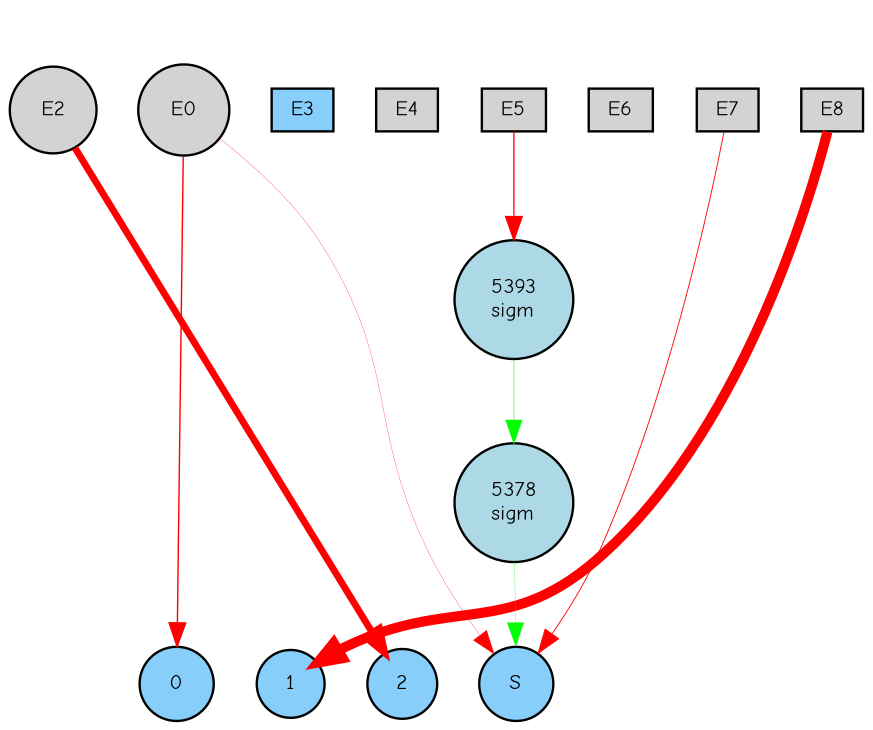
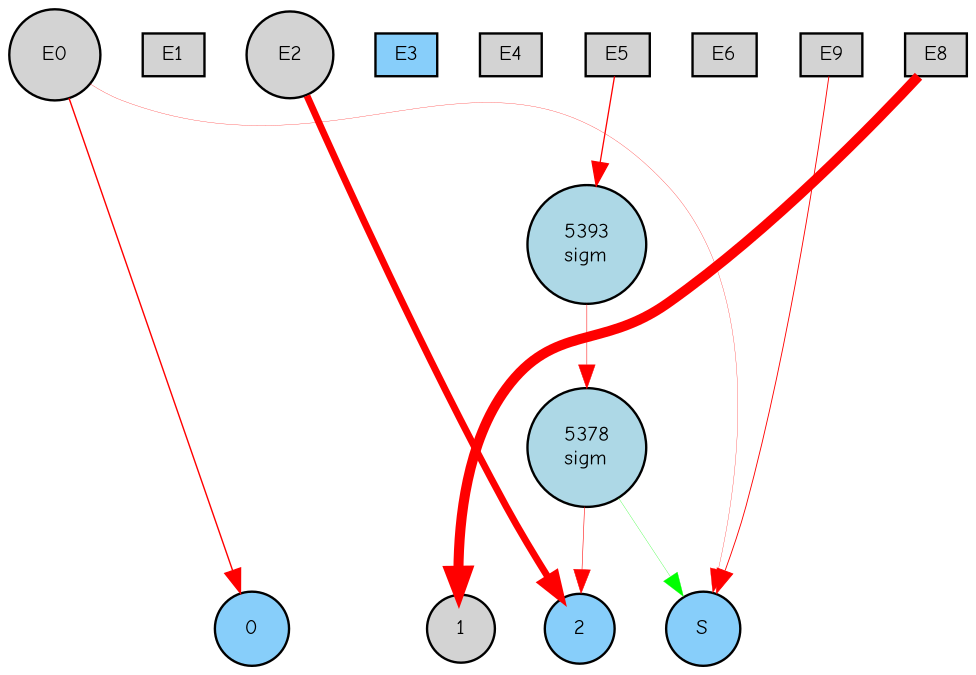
node "E1": added
node "E7": label "E7" -> "E9"
edge "5393 sigm" -> "5378 sigm": color green -> red
edge "5378 sigm" -> "2": added
node "1": fillcolor lightskyblue -> lightgray
